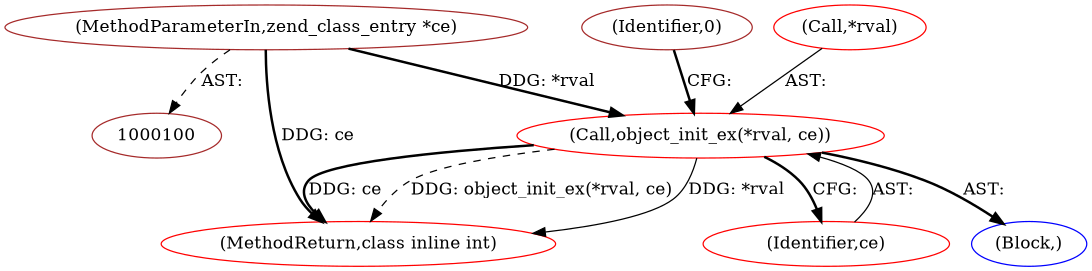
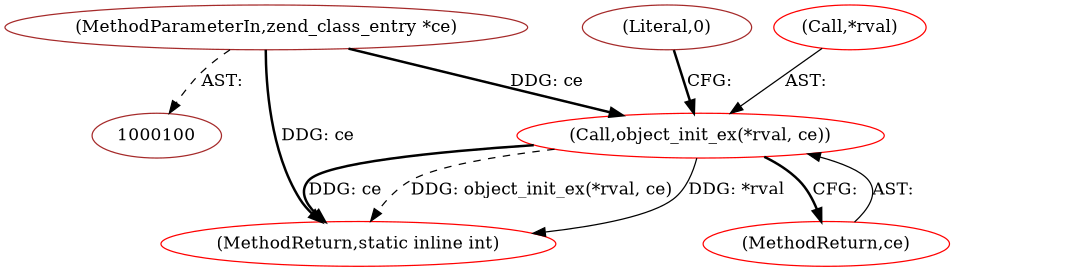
node "(Identifier,0)": label "(Identifier,0)" -> "(Literal,0)"
edge "(MethodParameterIn,zend_class_entry *ce)" -> "(Call,object_init_ex(*rval, ce))": label "DDG: *rval" -> "DDG: ce"
node "(MethodReturn,class inline int)": label "(MethodReturn,class inline int)" -> "(MethodReturn,static inline int)"
node "(Identifier,ce)": label "(Identifier,ce)" -> "(MethodReturn,ce)"
node "(Block,)": removed
